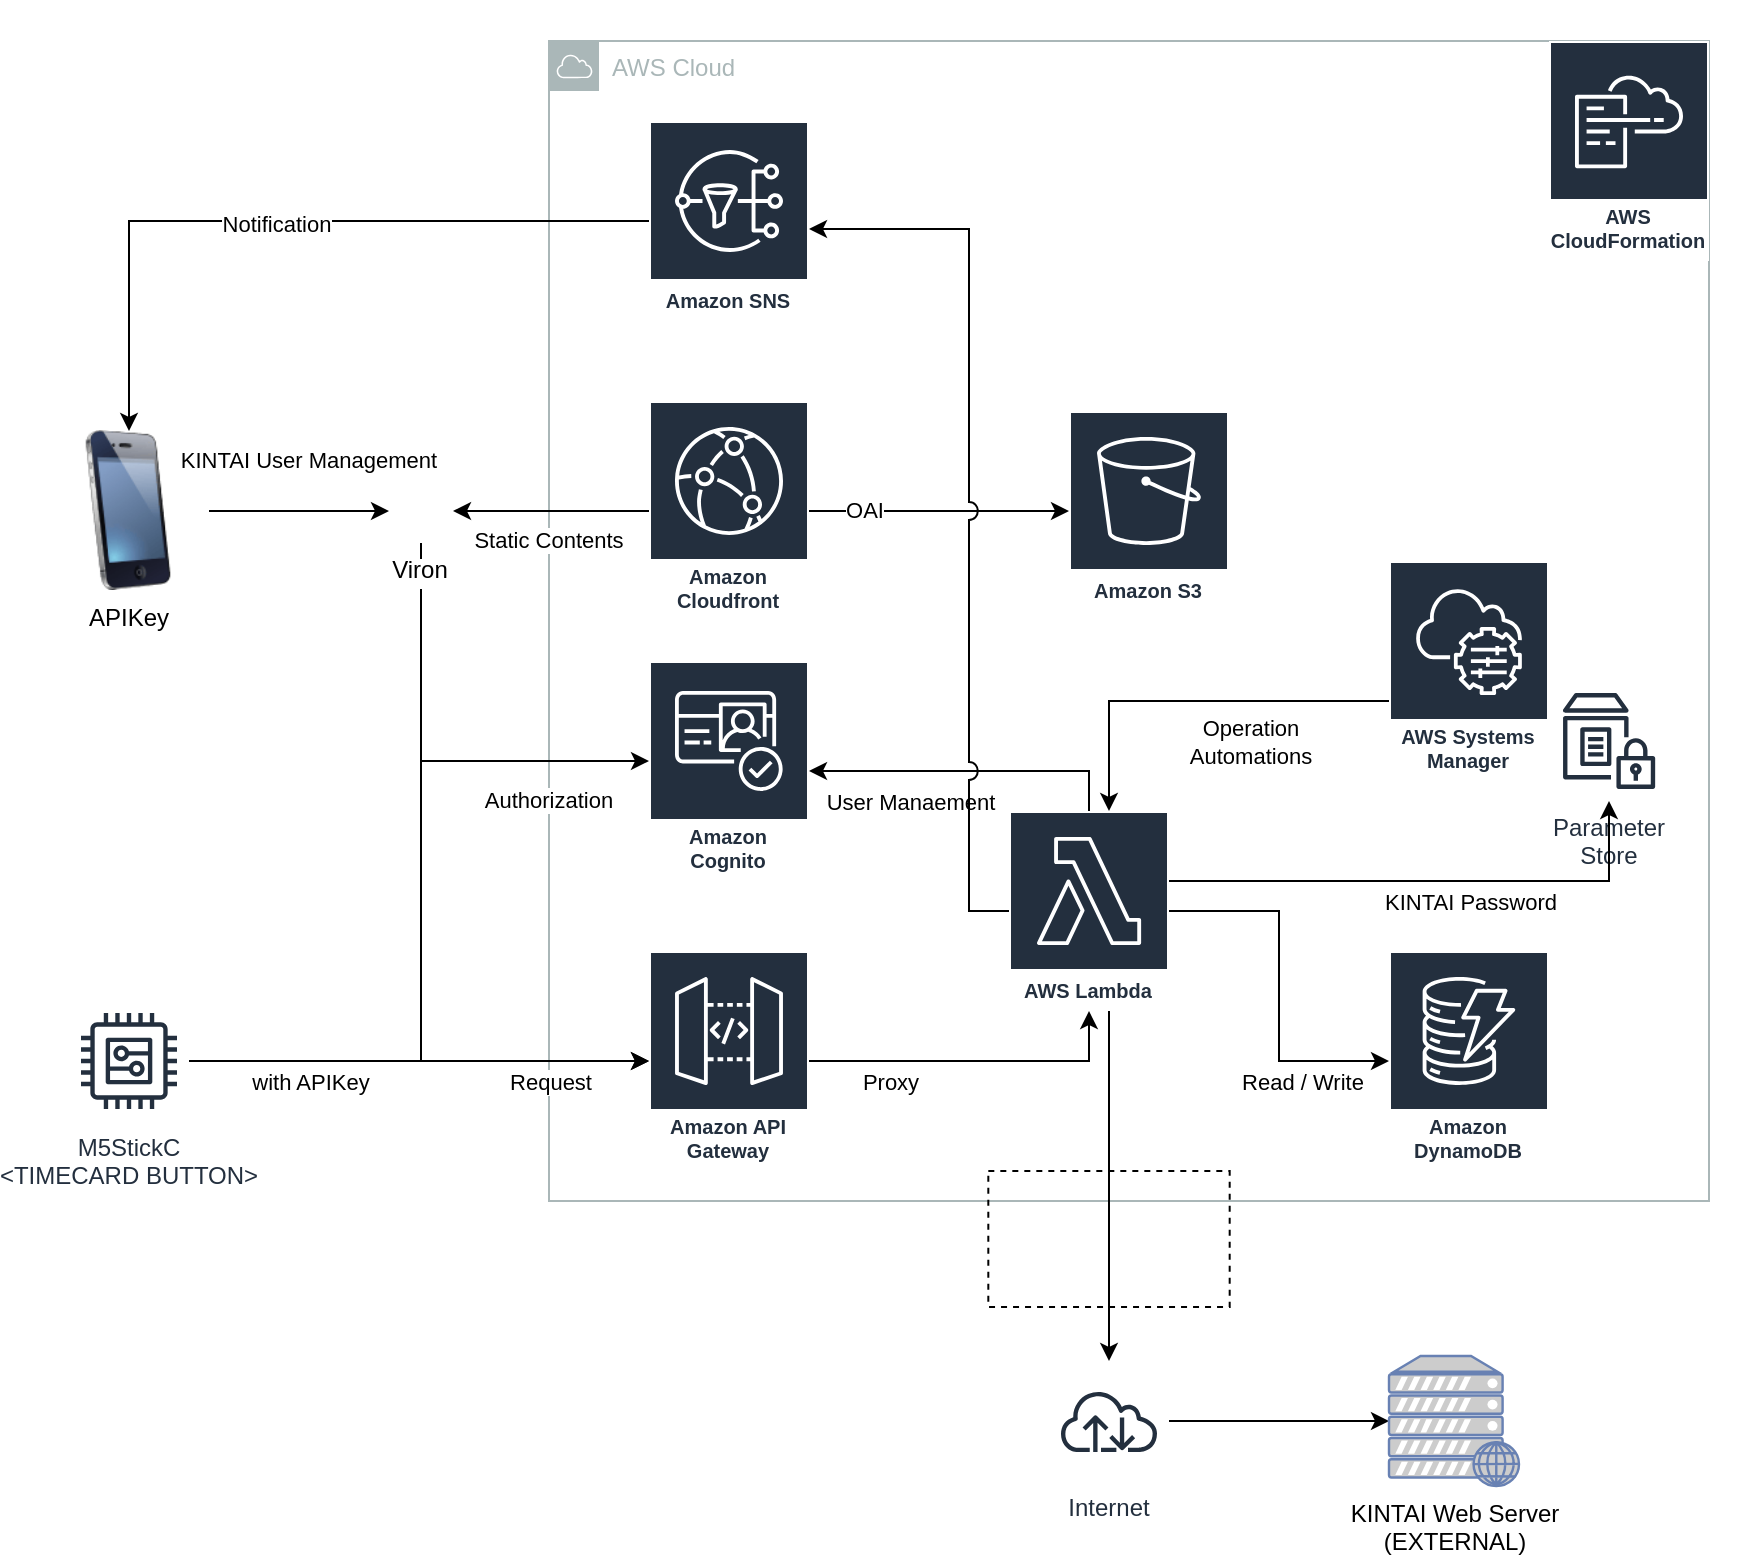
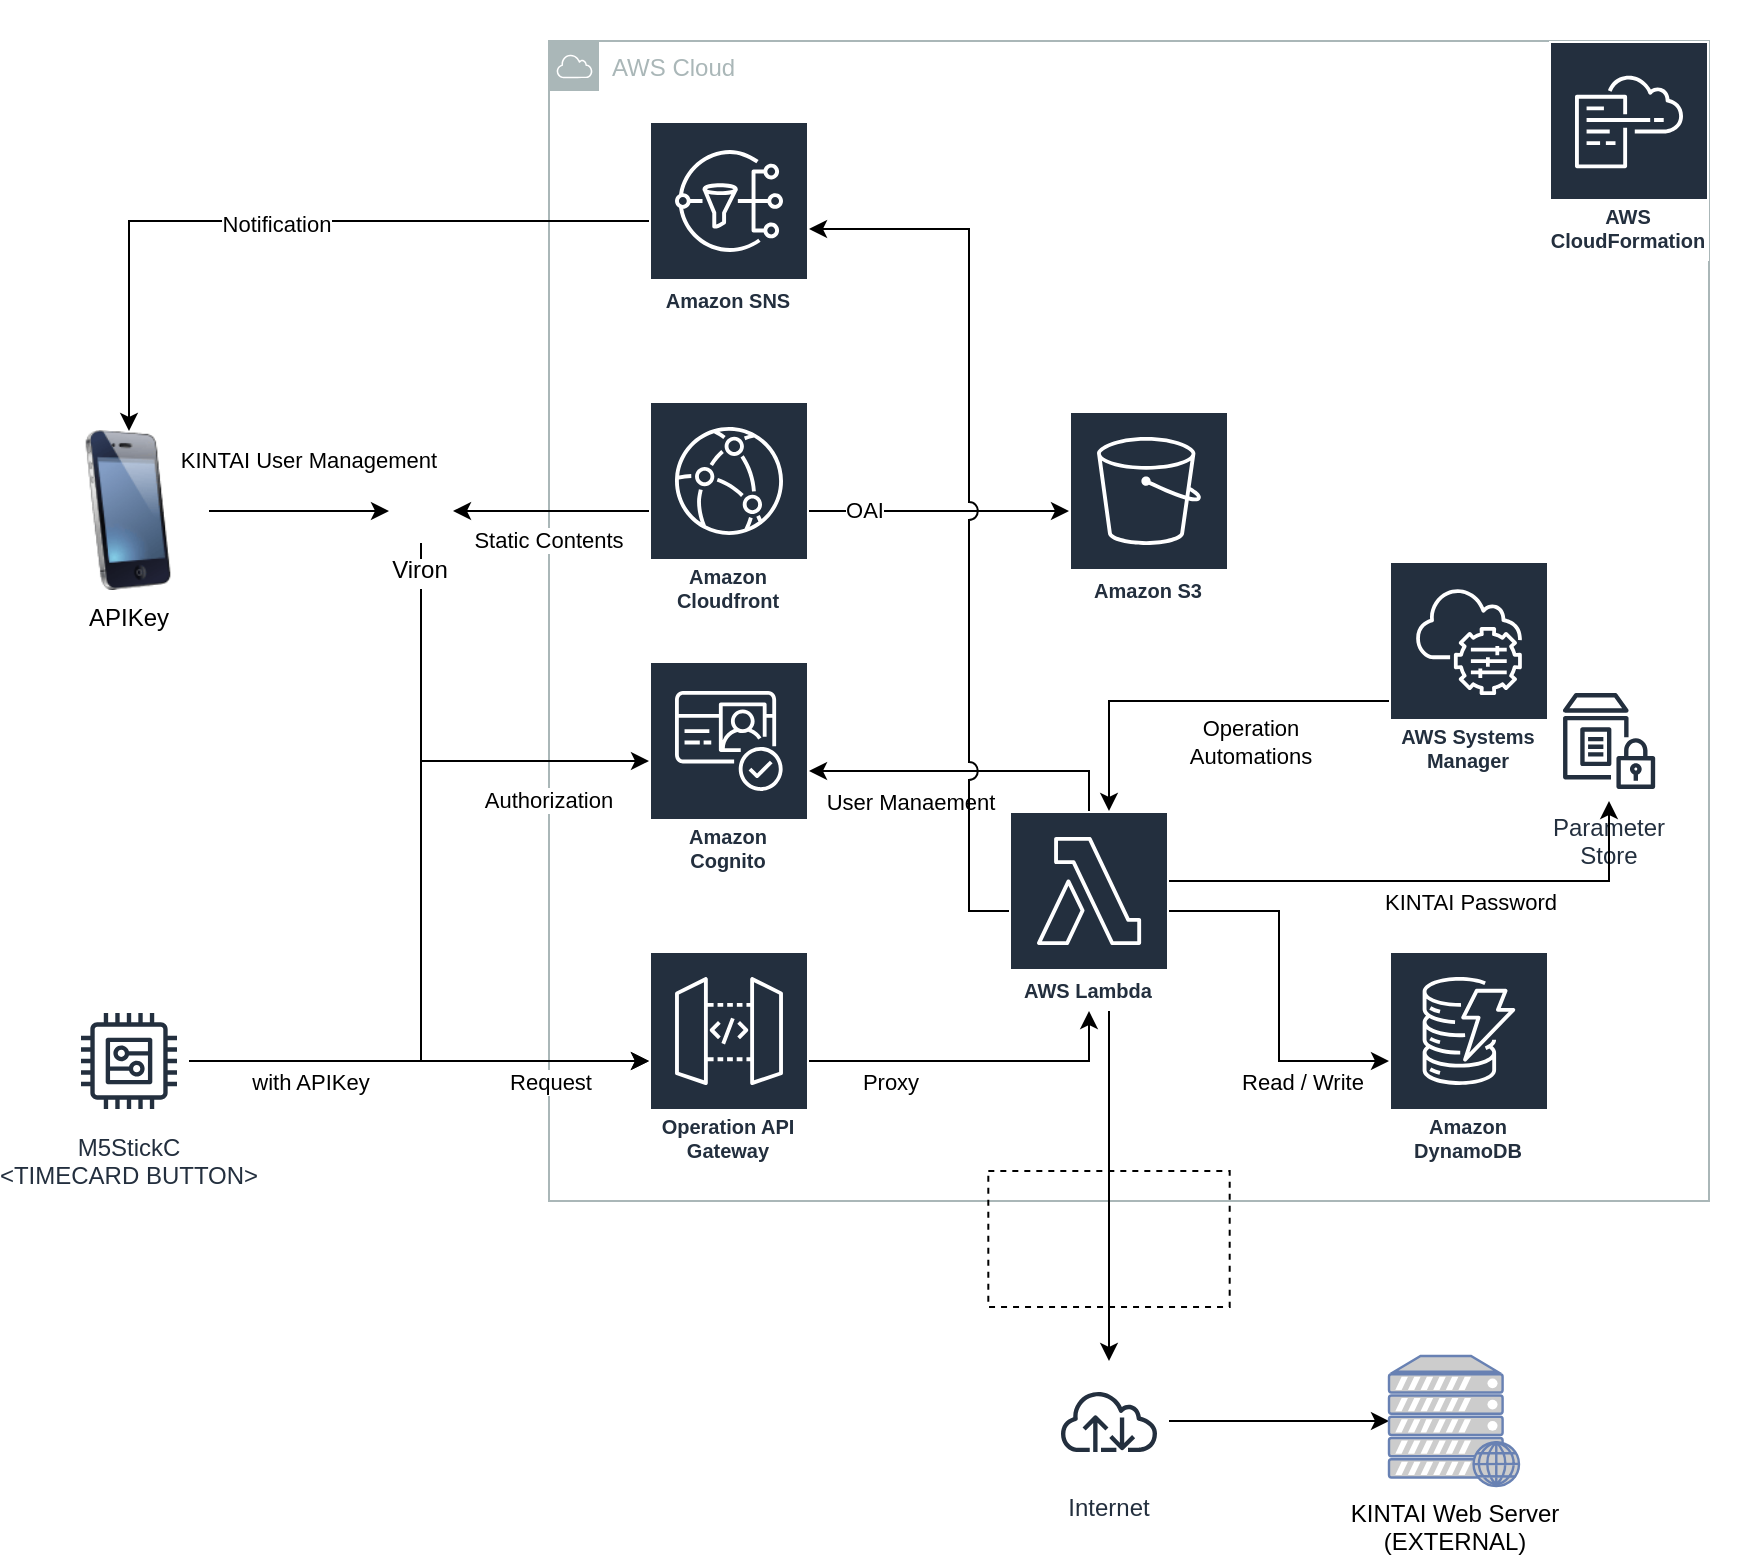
node "Amazon API Gateway": label "Amazon API Gateway" -> "Operation API Gateway"
